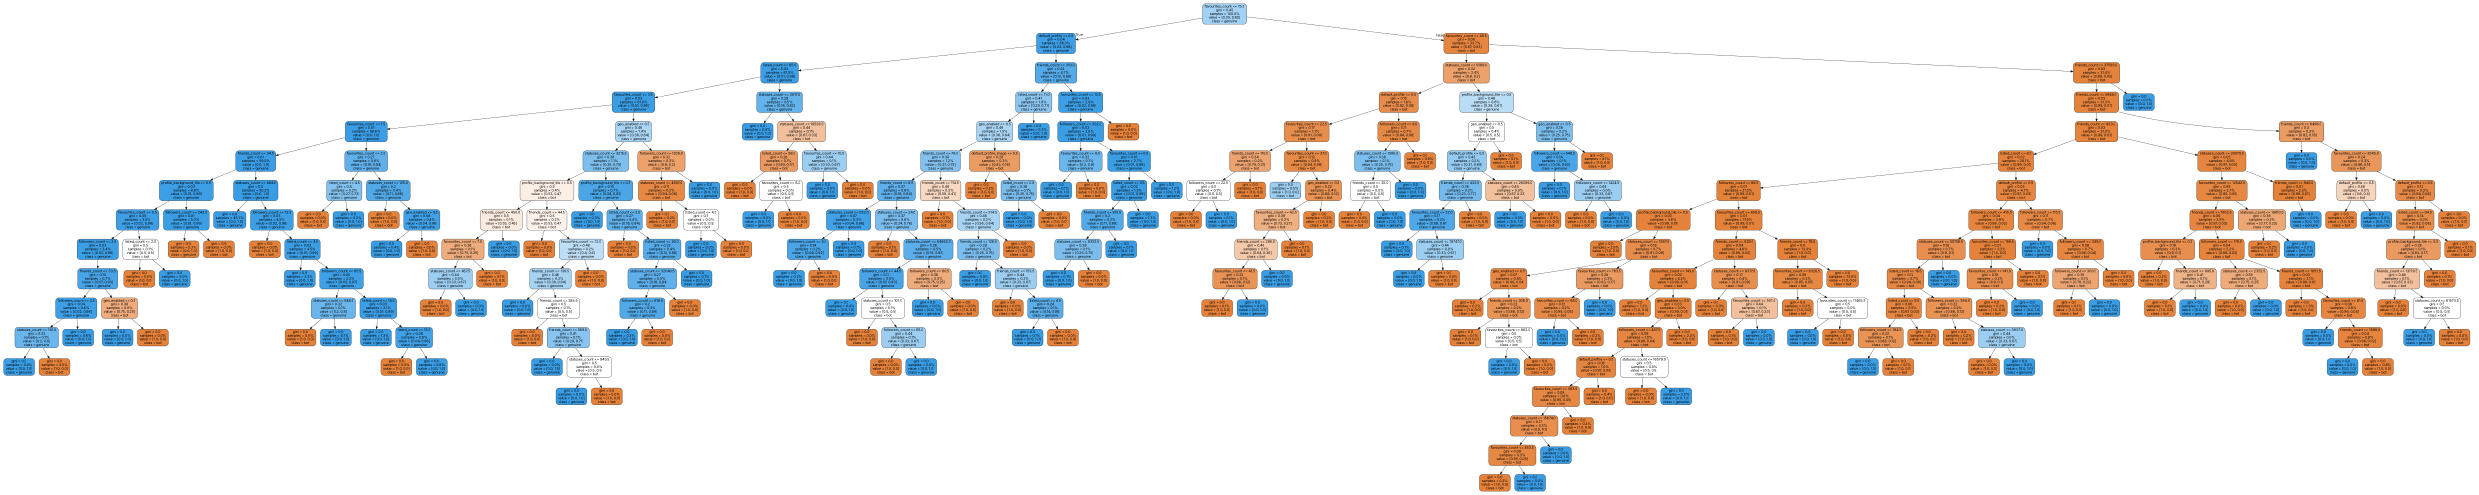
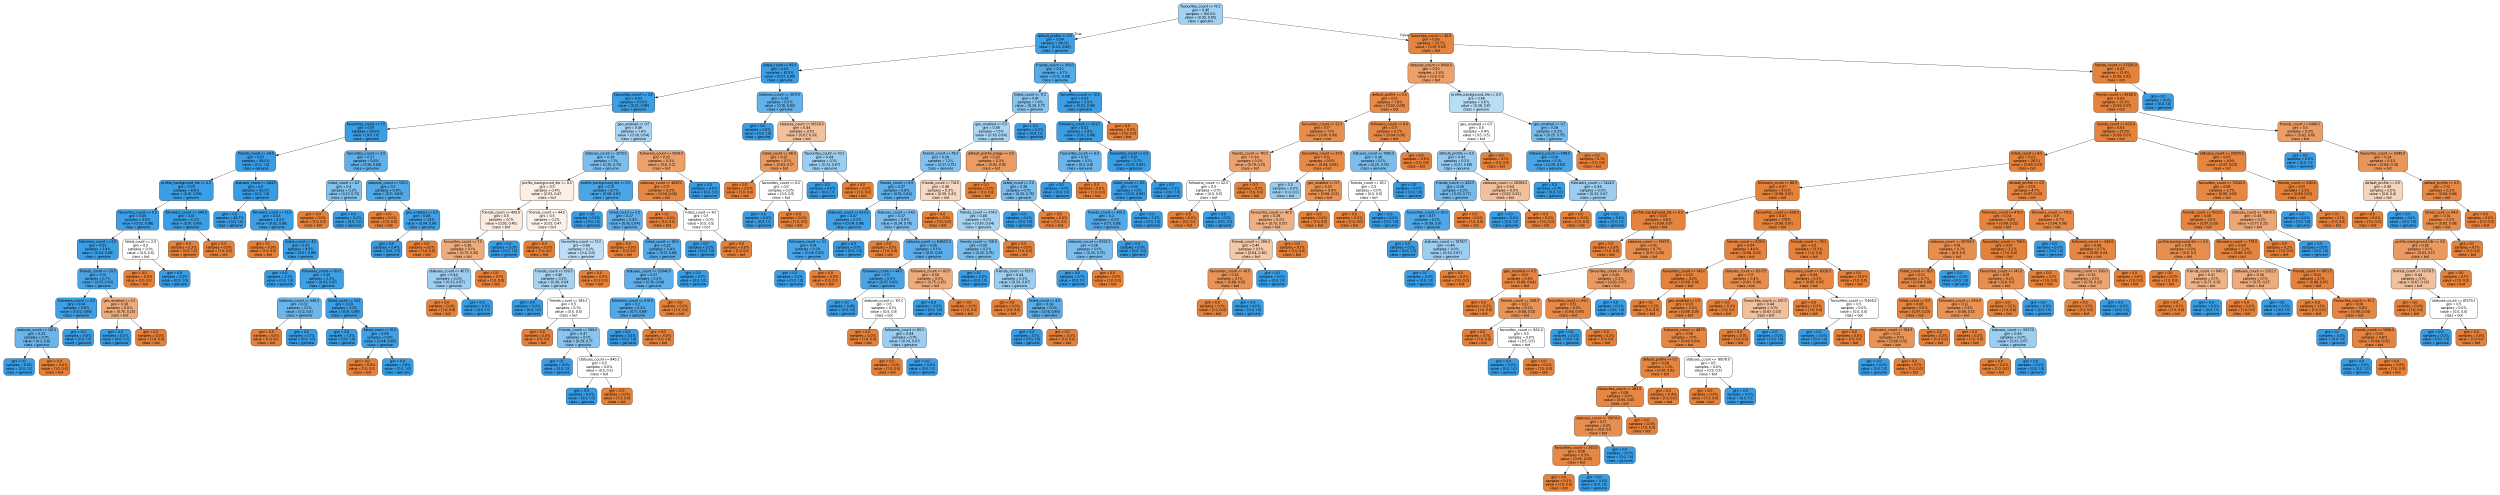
node "gini = 0.0 samples = 2.1% value = [1.0, 0.0] class = bot": added
node "gini = 0.0 samples = 2.0% value = [1.0, 0.0] class = bot": removed
